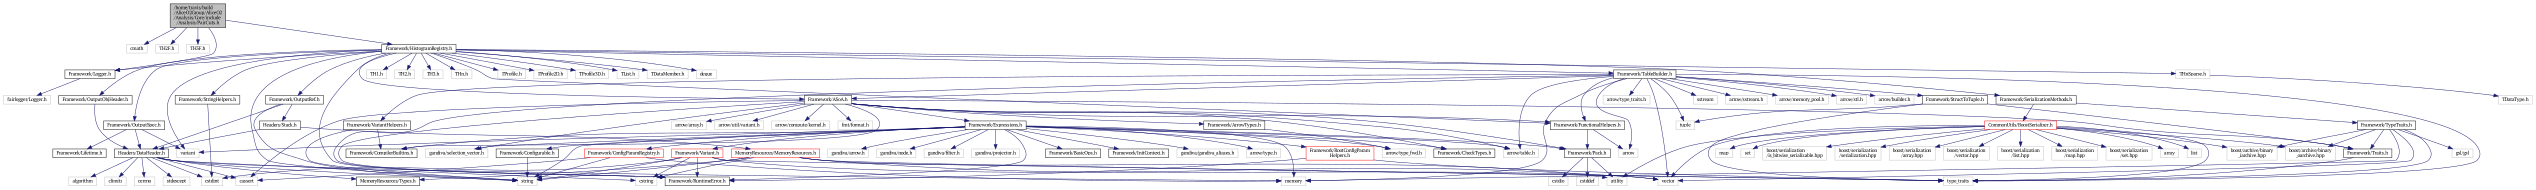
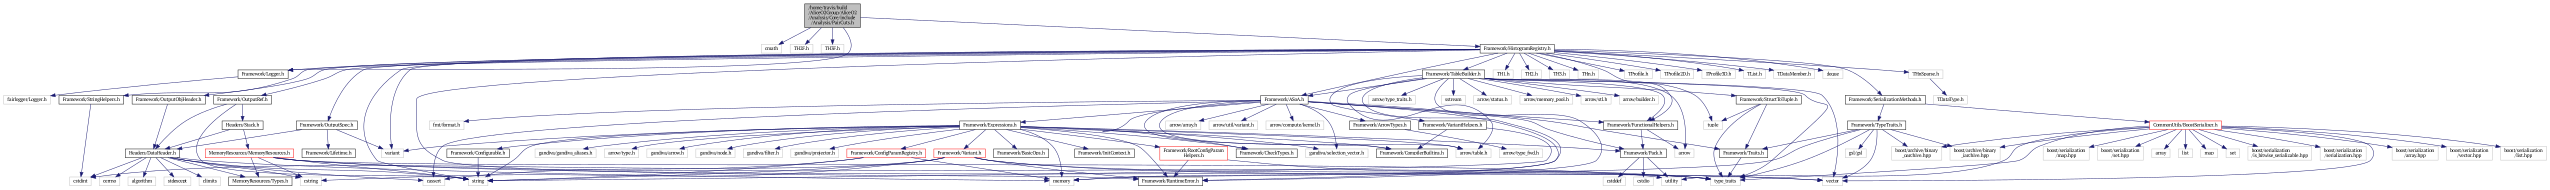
node "arrow/sstream.h": label "arrow/sstream.h" -> "arrow/status.h"
edge "Framework/Expressions.h" -> "arrow/type_fwd.h": removed
